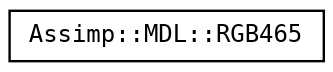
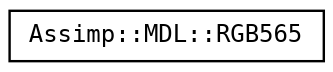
node "Assimp::MDL::RGB465": label "Assimp::MDL::RGB465" -> "Assimp::MDL::RGB565"
